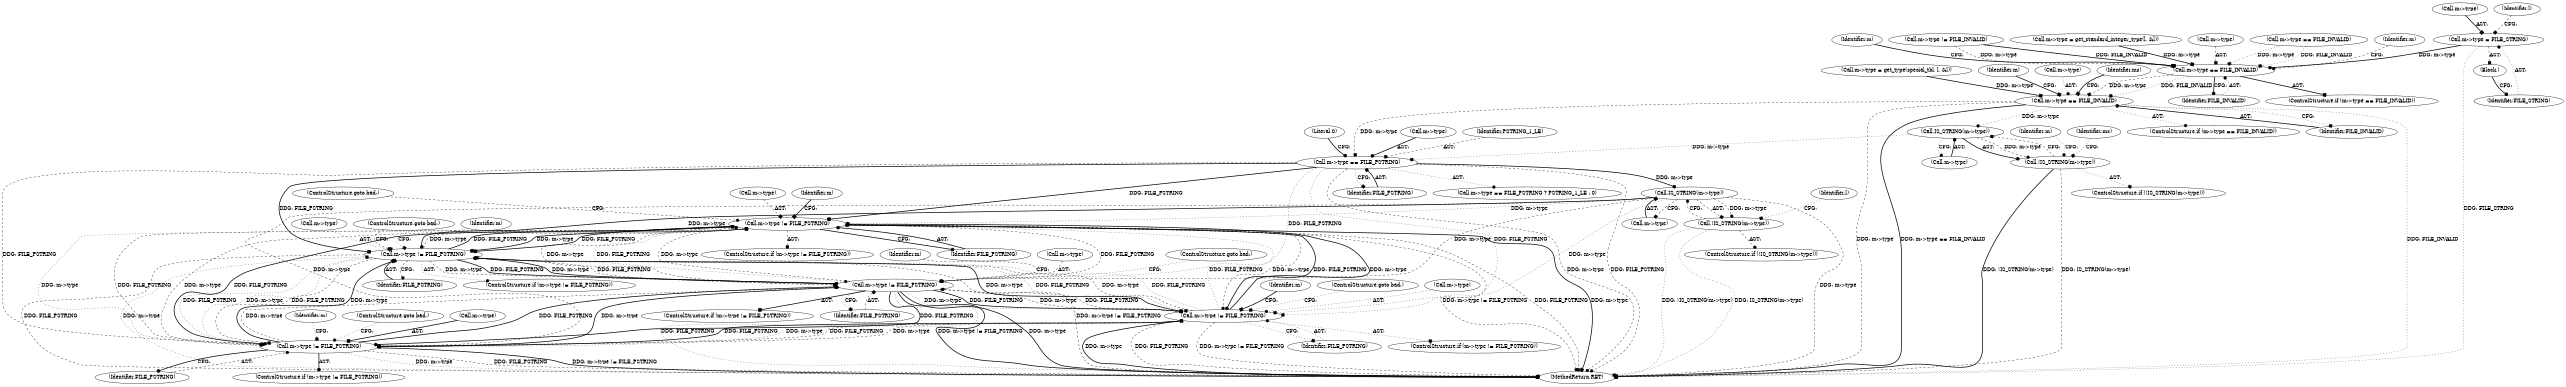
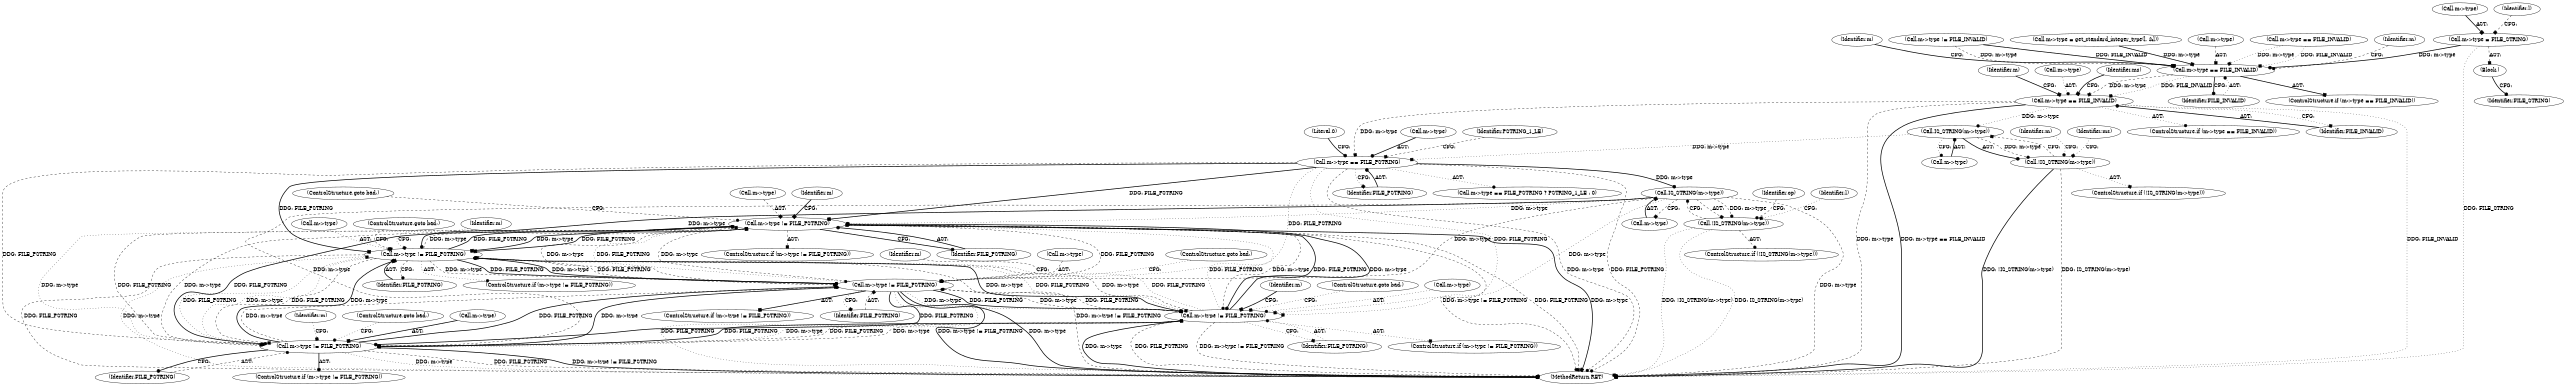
edge "(Identifier,FILE_STRING)" -> "(Call,m->type = FILE_STRING)": removed, label "AST:"
node "(Call,m->type = get_type(special_tbl, l, &l))": removed
edge "(Identifier,PSTRING_1_LE)" -> "(Call,m->type == FILE_PSTRING)": label "AST: " -> "CFG: "
node "(Identifier,op)": added
